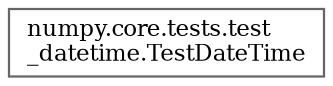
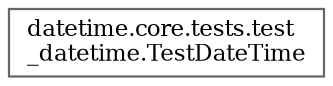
node "numpy.core.tests.test _datetime.TestDateTime": label "numpy.core.tests.test _datetime.TestDateTime" -> "datetime.core.tests.test _datetime.TestDateTime"
